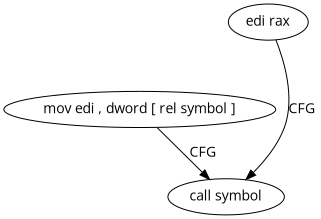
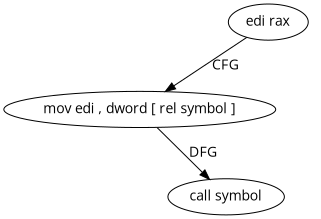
edge "edi rax" -> "call symbol": now "edi rax" -> "mov edi , dword [ rel symbol ]"
edge "mov edi , dword [ rel symbol ]" -> "call symbol": label "CFG" -> "DFG"
